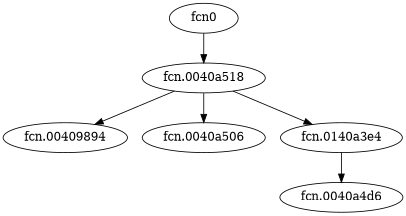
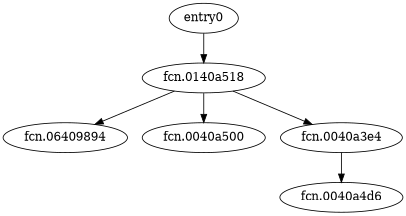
node "fcn0": label "fcn0" -> "entry0"
node "fcn.0040a518": label "fcn.0040a518" -> "fcn.0140a518"
node "fcn.00409894": label "fcn.00409894" -> "fcn.06409894"
node "fcn.0040a506": label "fcn.0040a506" -> "fcn.0040a500"
node "fcn.0140a3e4": label "fcn.0140a3e4" -> "fcn.0040a3e4"
